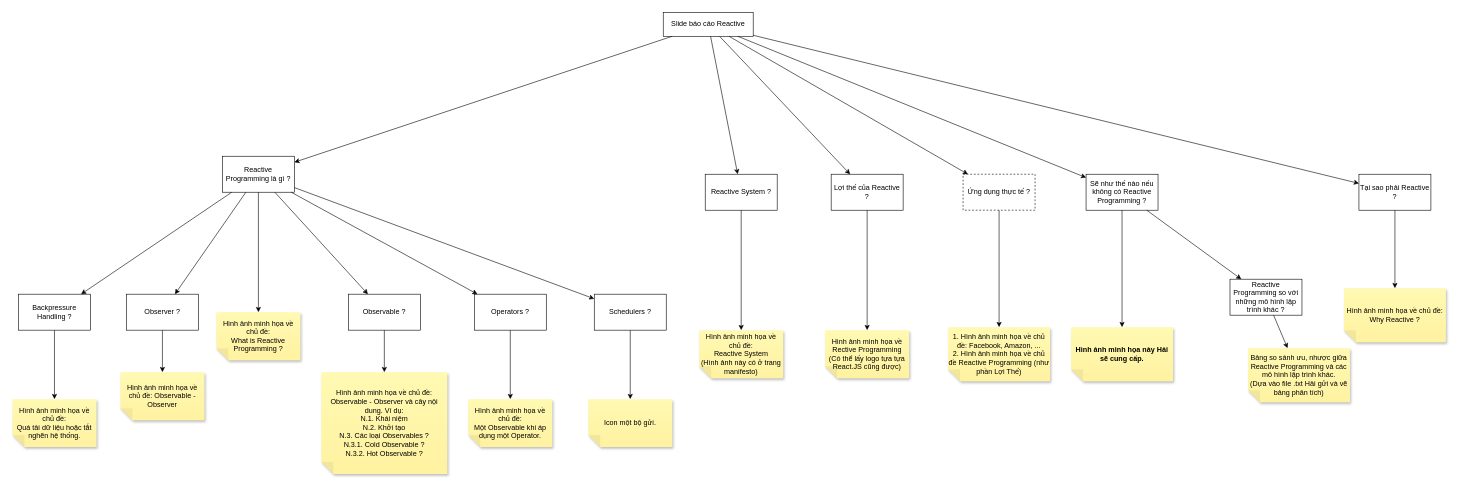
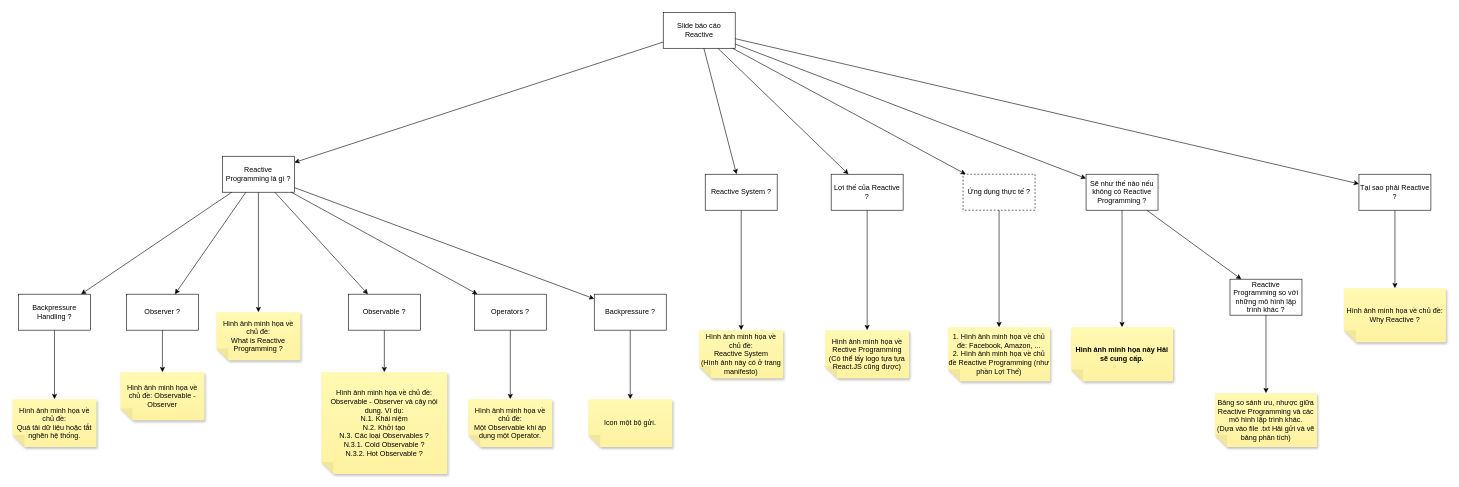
node "Slide báo cáo Reactive": size 90x24 -> 72x36
node "Schedulers ?": label "Schedulers ?" -> "Backpressure ?"
node "Bảng so sánh ưu, nhược giữa Reactive Programming và các mô hình lập trình khác. (Dựa vào file .txt Hải gửi và vẽ bảng phân tích)": moved (1299, 375) -> (1266, 420)
